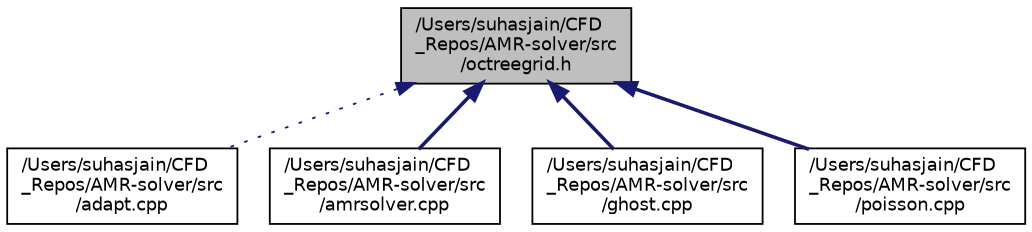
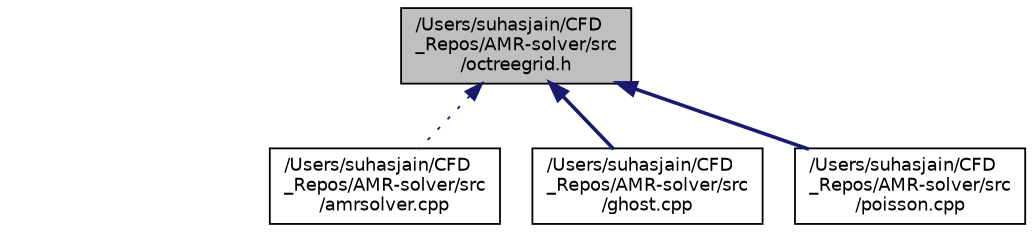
edge "/Users/suhasjain/CFD _Repos/AMR-solver/src /amrsolver.cpp" -> "/Users/suhasjain/CFD _Repos/AMR-solver/src /octreegrid.h": style bold -> dotted
node "/Users/suhasjain/CFD _Repos/AMR-solver/src /adapt.cpp": removed
